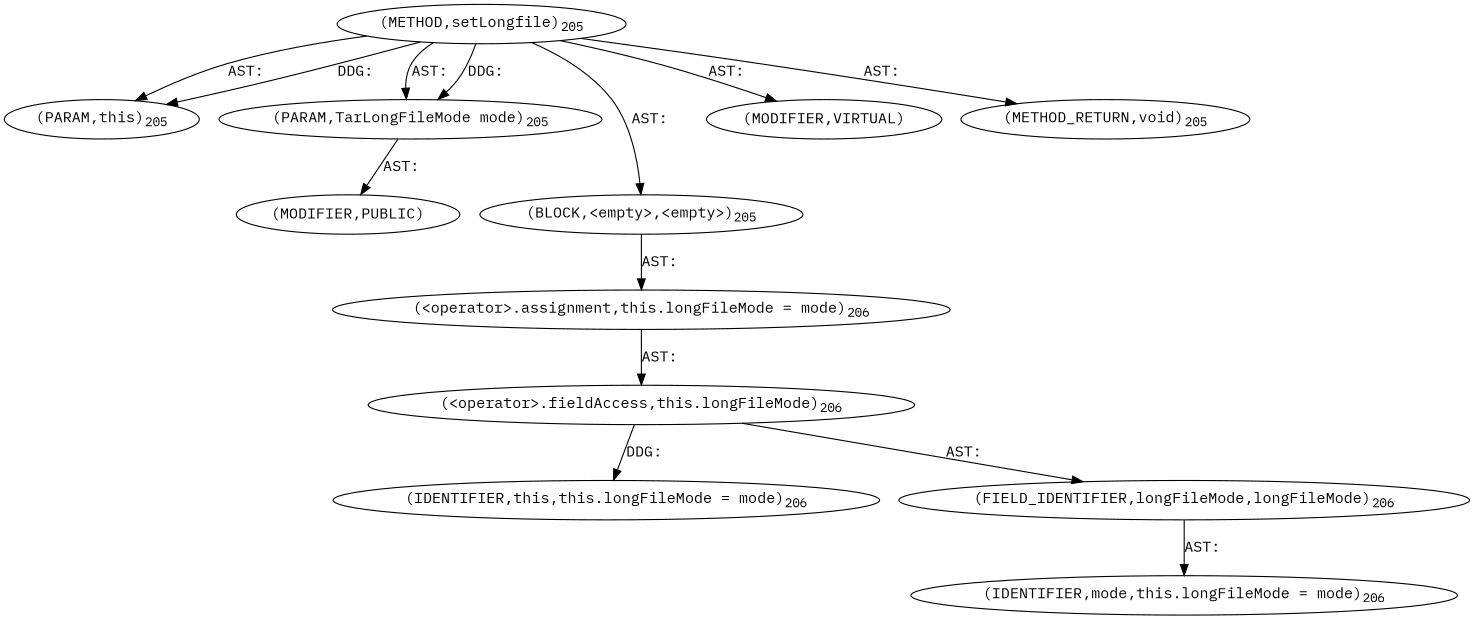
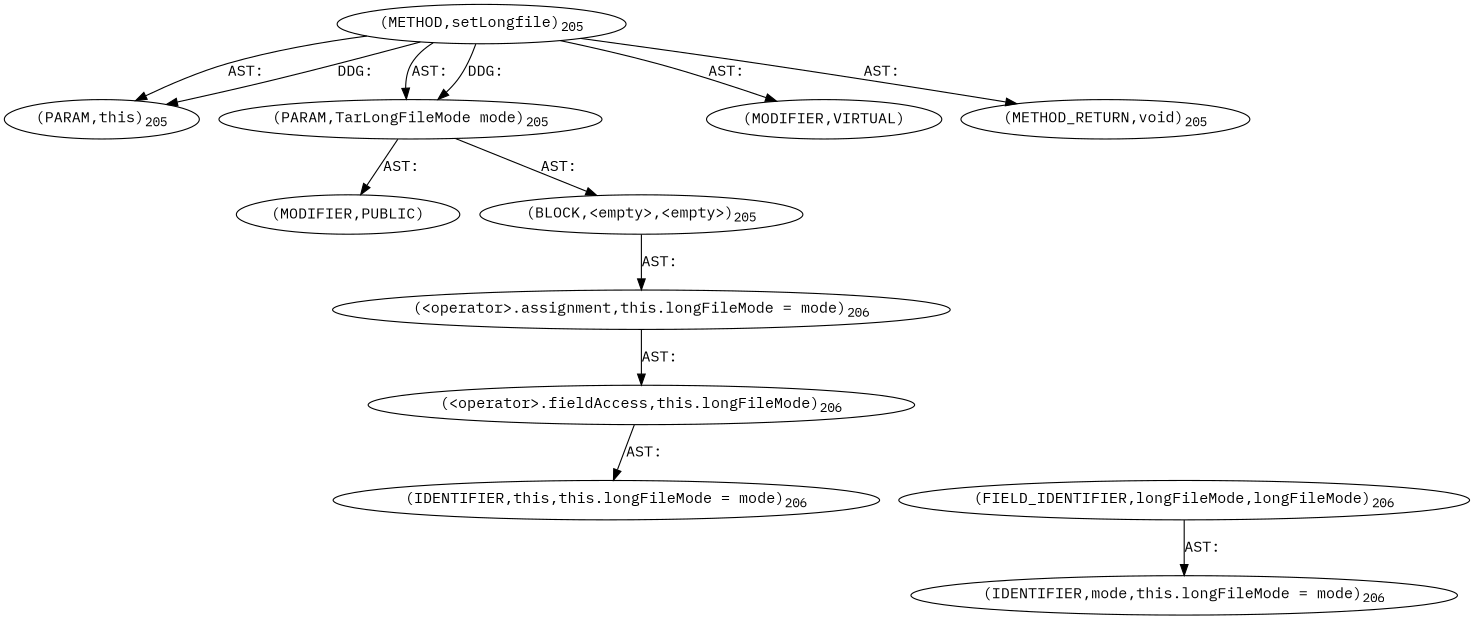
edge "(METHOD,setLongfile)" -> "(BLOCK,<empty>,<empty>)": now "(PARAM,TarLongFileMode mode)" -> "(BLOCK,<empty>,<empty>)"
edge "(<operator>.fieldAccess,this.longFileMode)" -> "(FIELD_IDENTIFIER,longFileMode,longFileMode)": removed, label "AST:"
edge "(<operator>.fieldAccess,this.longFileMode)" -> "(IDENTIFIER,this,this.longFileMode = mode)": label "DDG: " -> "AST: "
